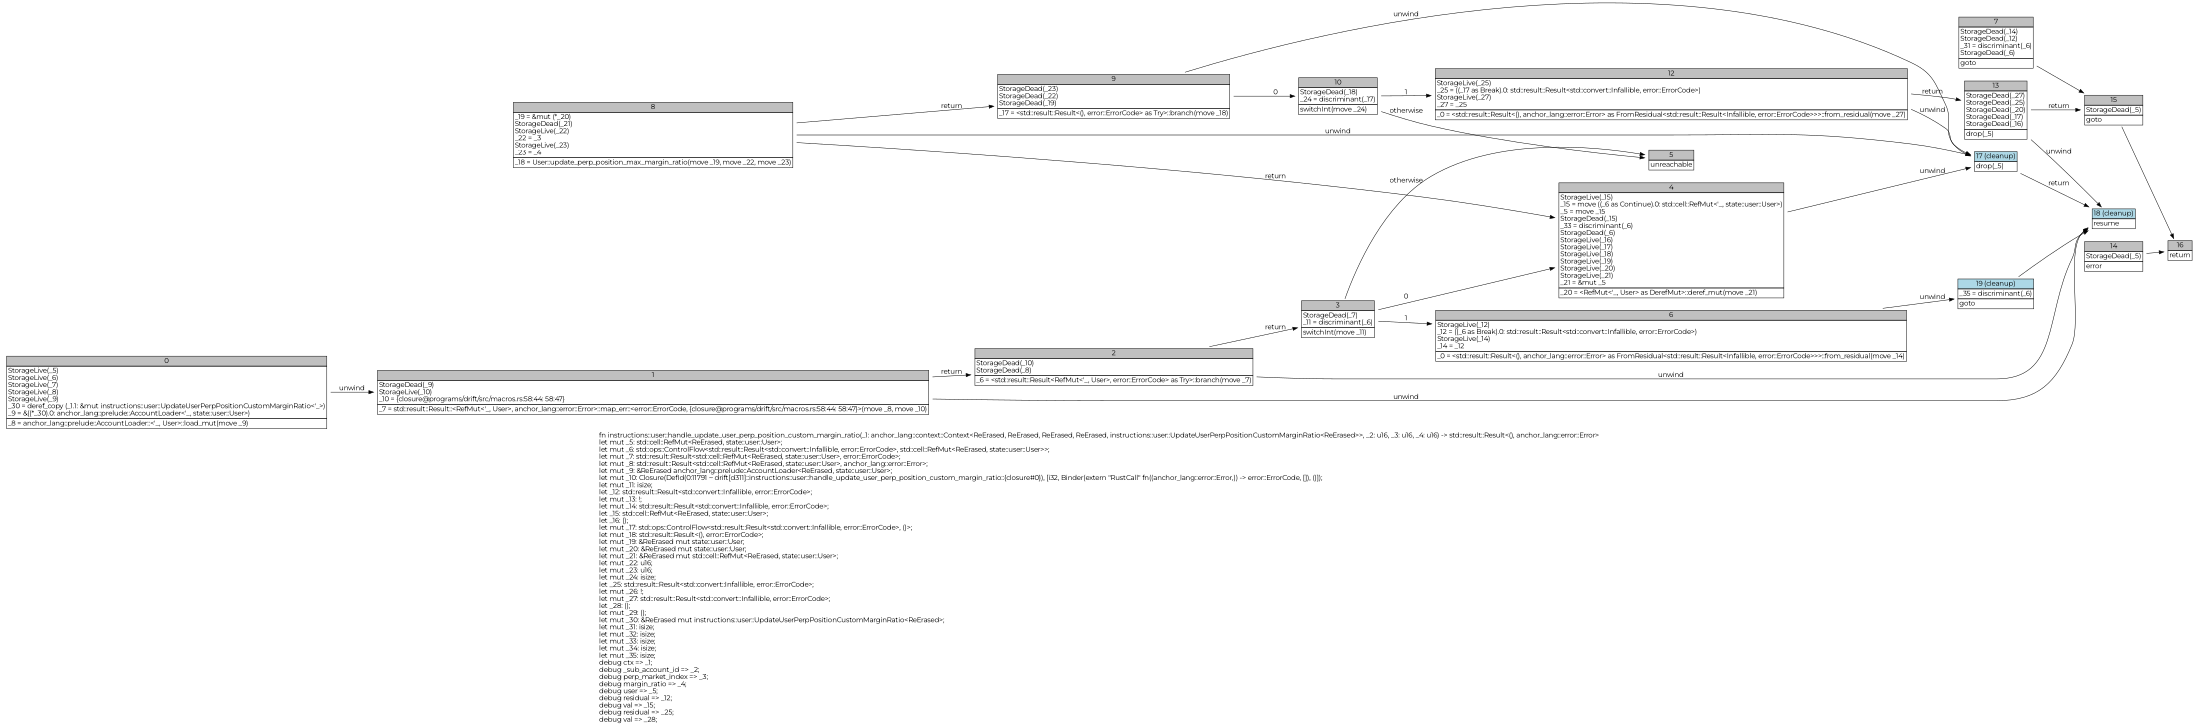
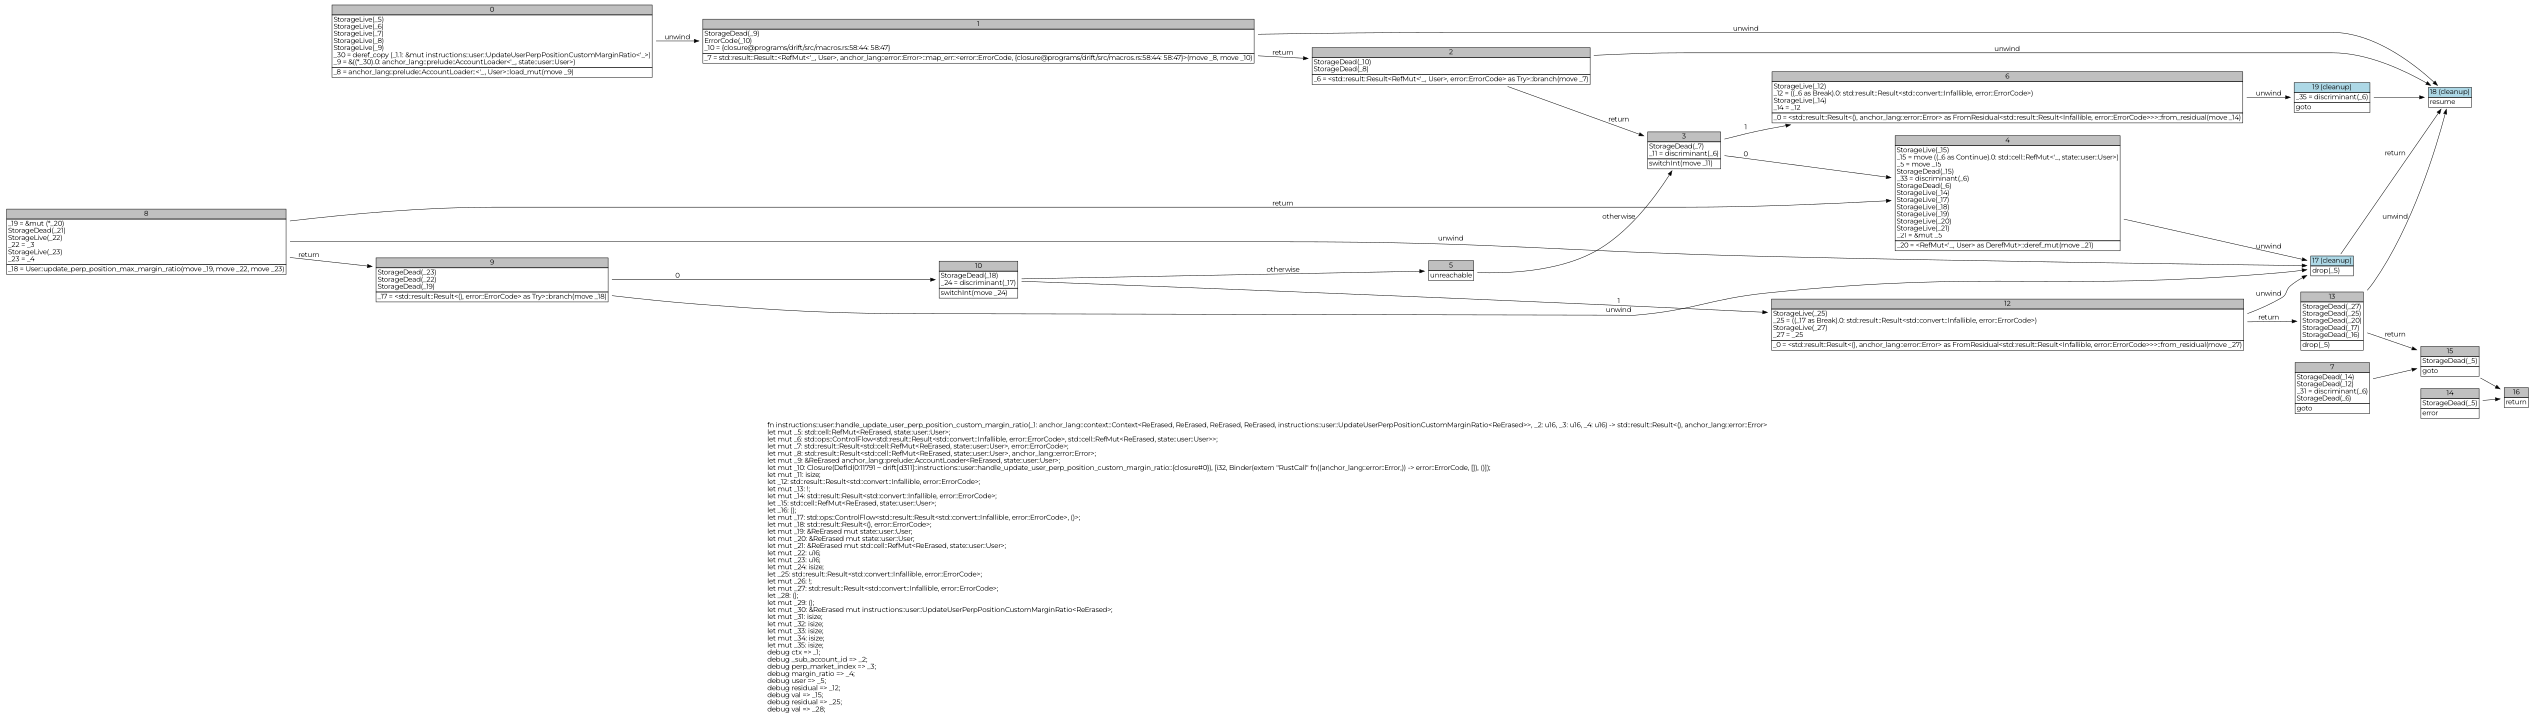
edge "3" -> "5": reversed
node "4": text "StorageLive(_16)" -> "StorageLive(_14)"
node "1": text "StorageLive(_10)" -> "ErrorCode(_10)"
